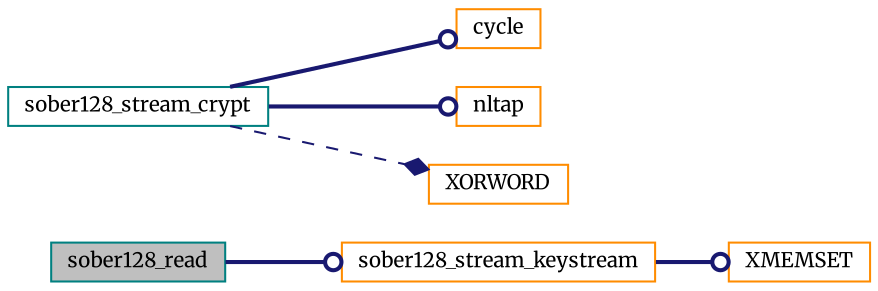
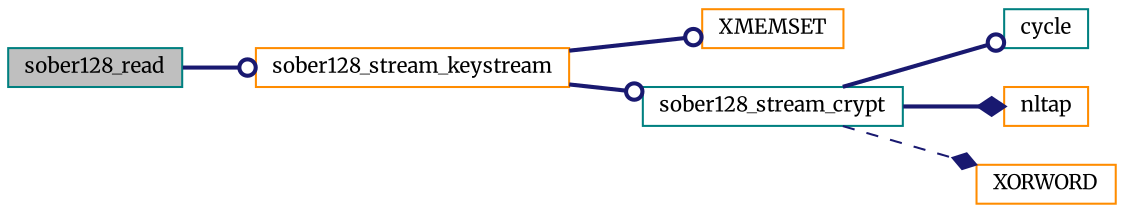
node "cycle": color darkorange -> teal
edge "sober128_stream_keystream" -> "sober128_stream_crypt": added
edge "sober128_stream_crypt" -> "nltap": arrowhead odot -> diamond
